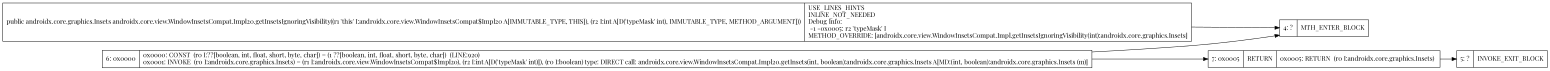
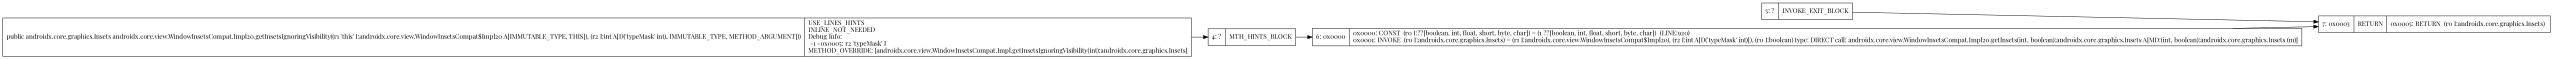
node "4: ?": text "MTH_ENTER_BLOCK" -> "MTH_HINTS_BLOCK"
edge "6: 0x0000" -> "4: ?": reversed
edge "7: 0x0005" -> "5: ?": reversed
